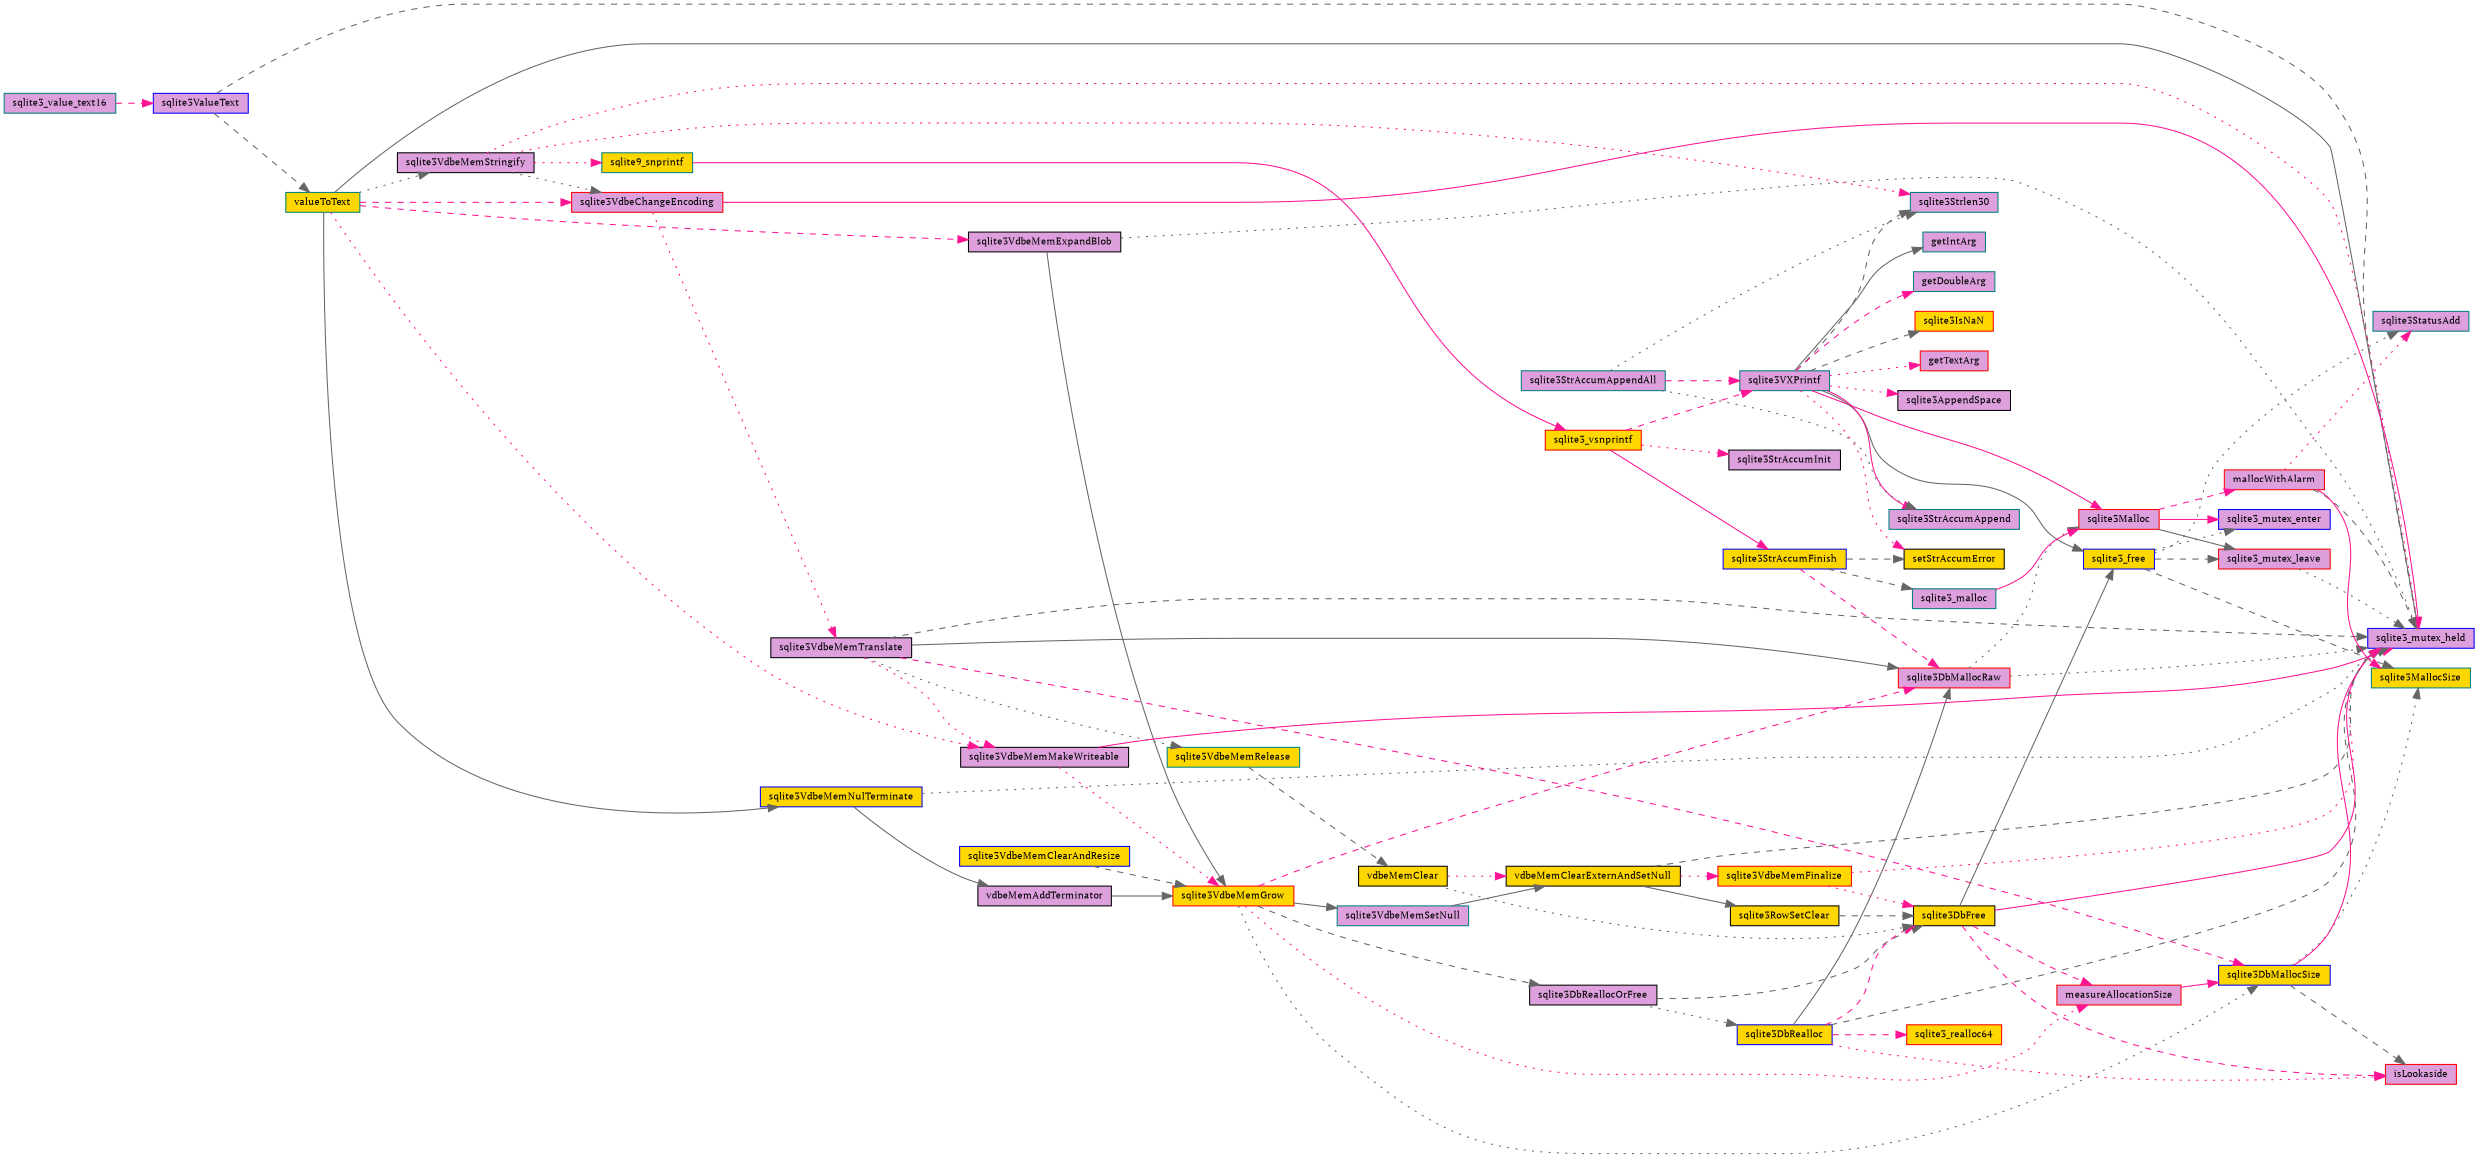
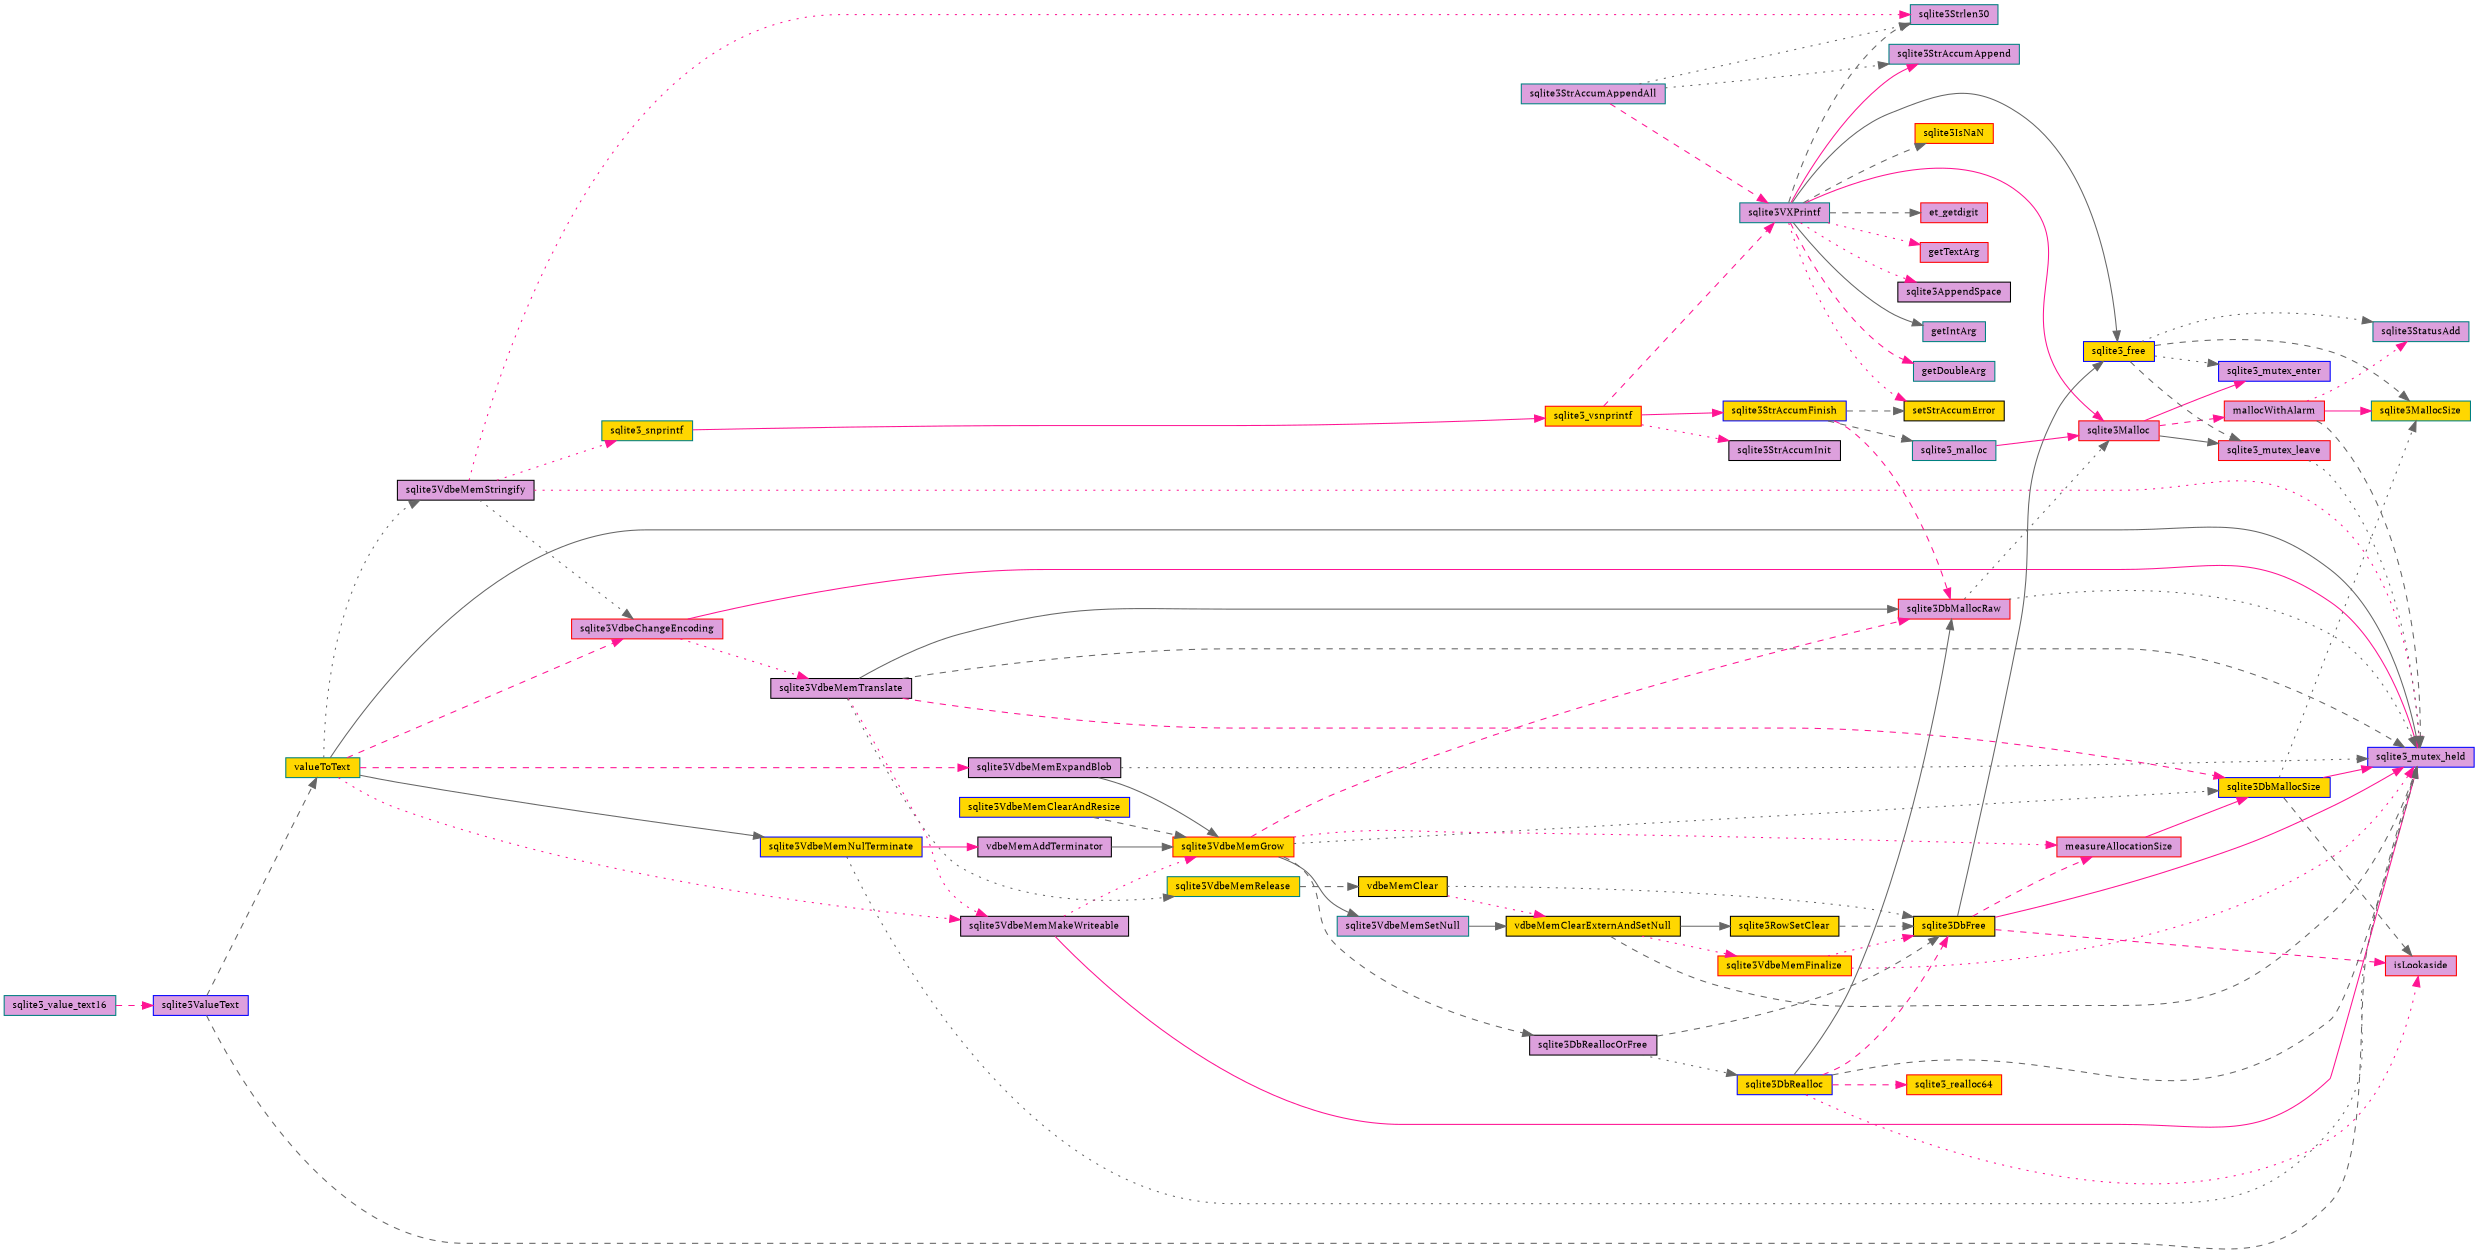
node "sqlite9_snprintf": label "sqlite9_snprintf" -> "sqlite3_snprintf"
node "et_getdigit": added
edge "sqlite3VdbeMemNulTerminate" -> "vdbeMemAddTerminator": color gray40 -> deeppink
